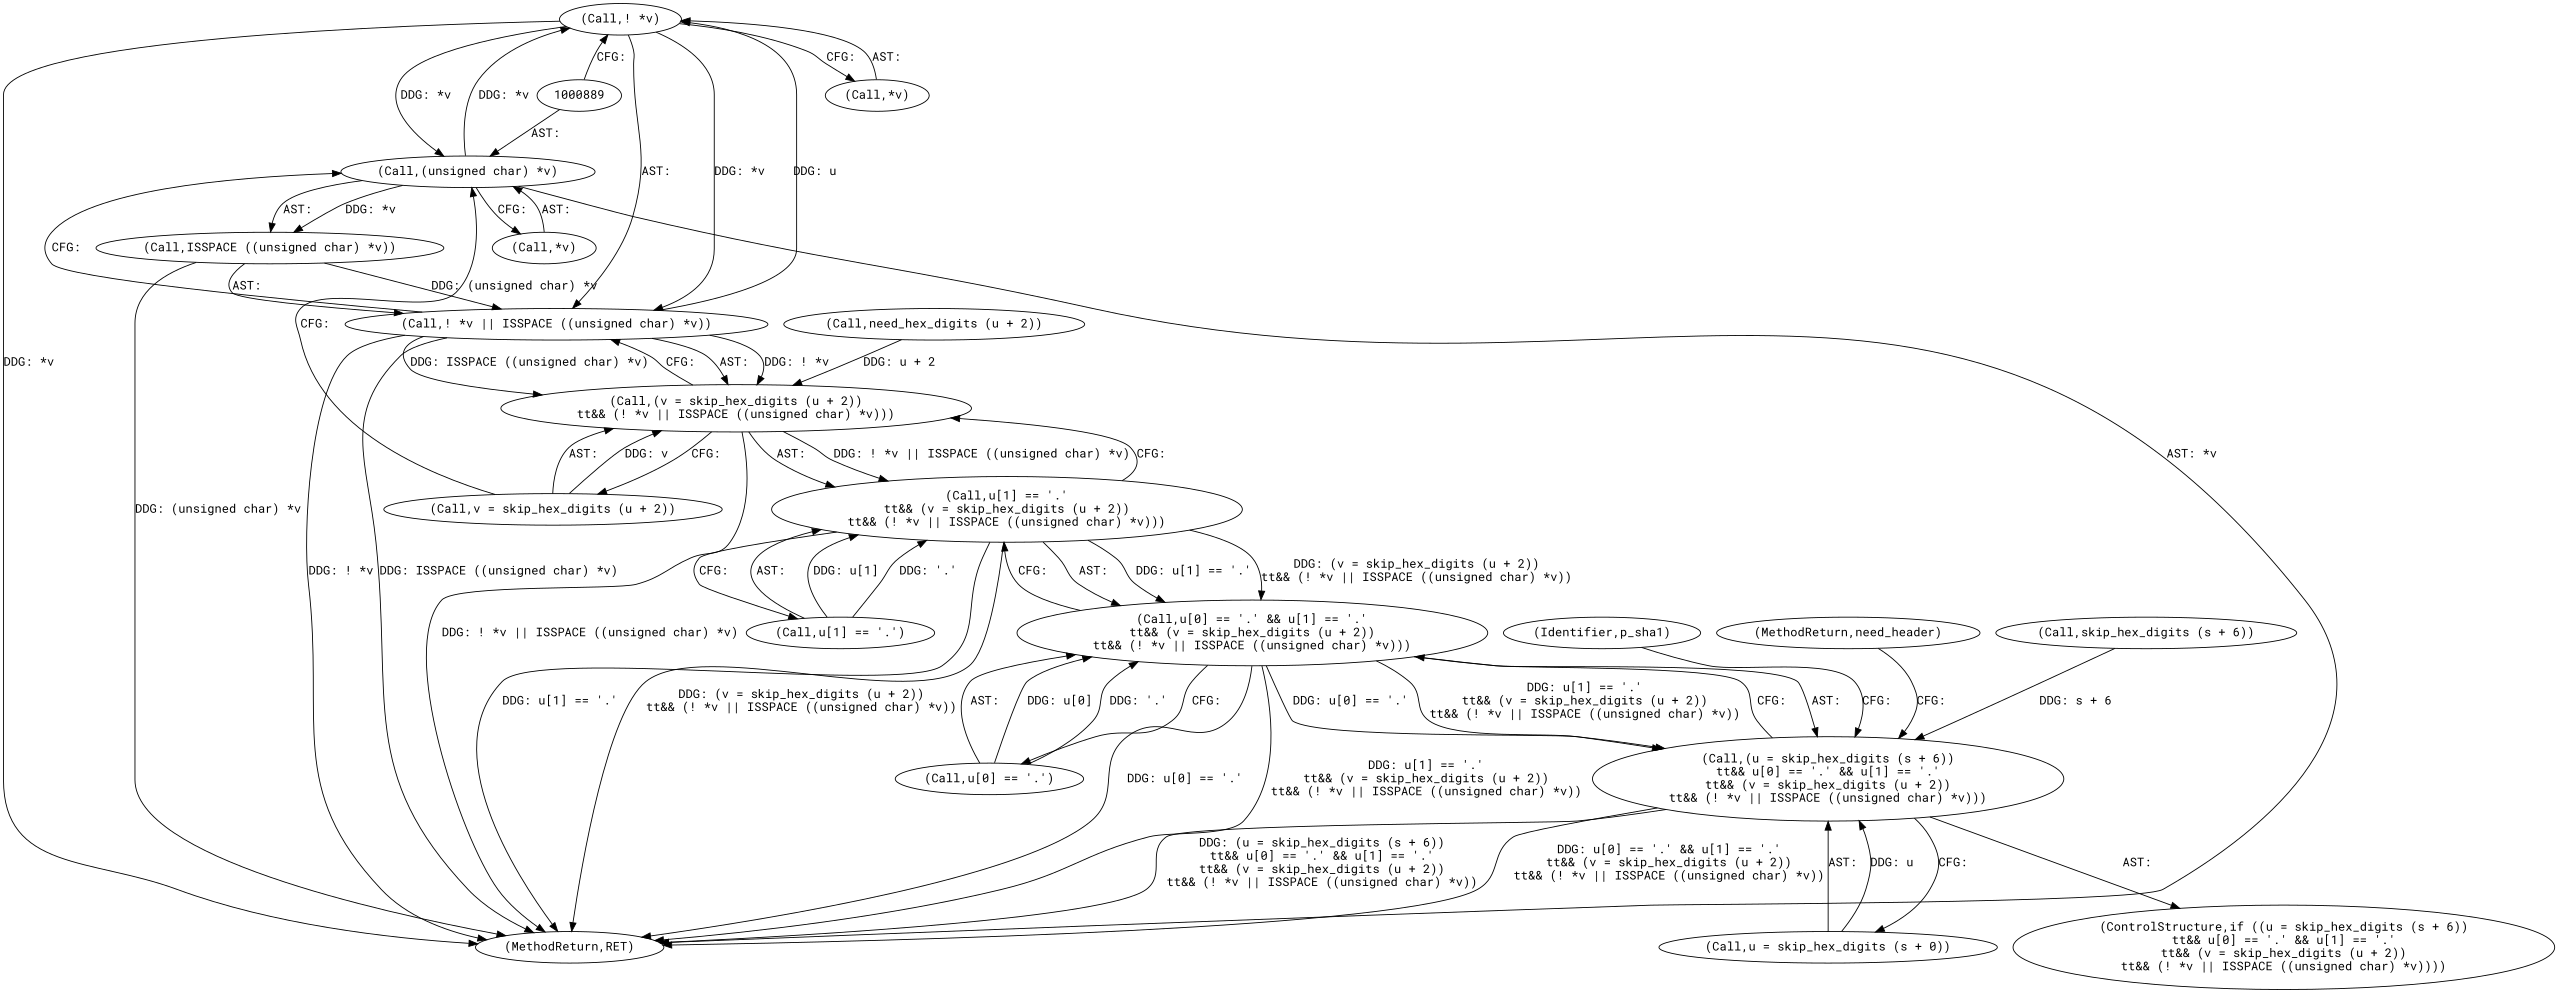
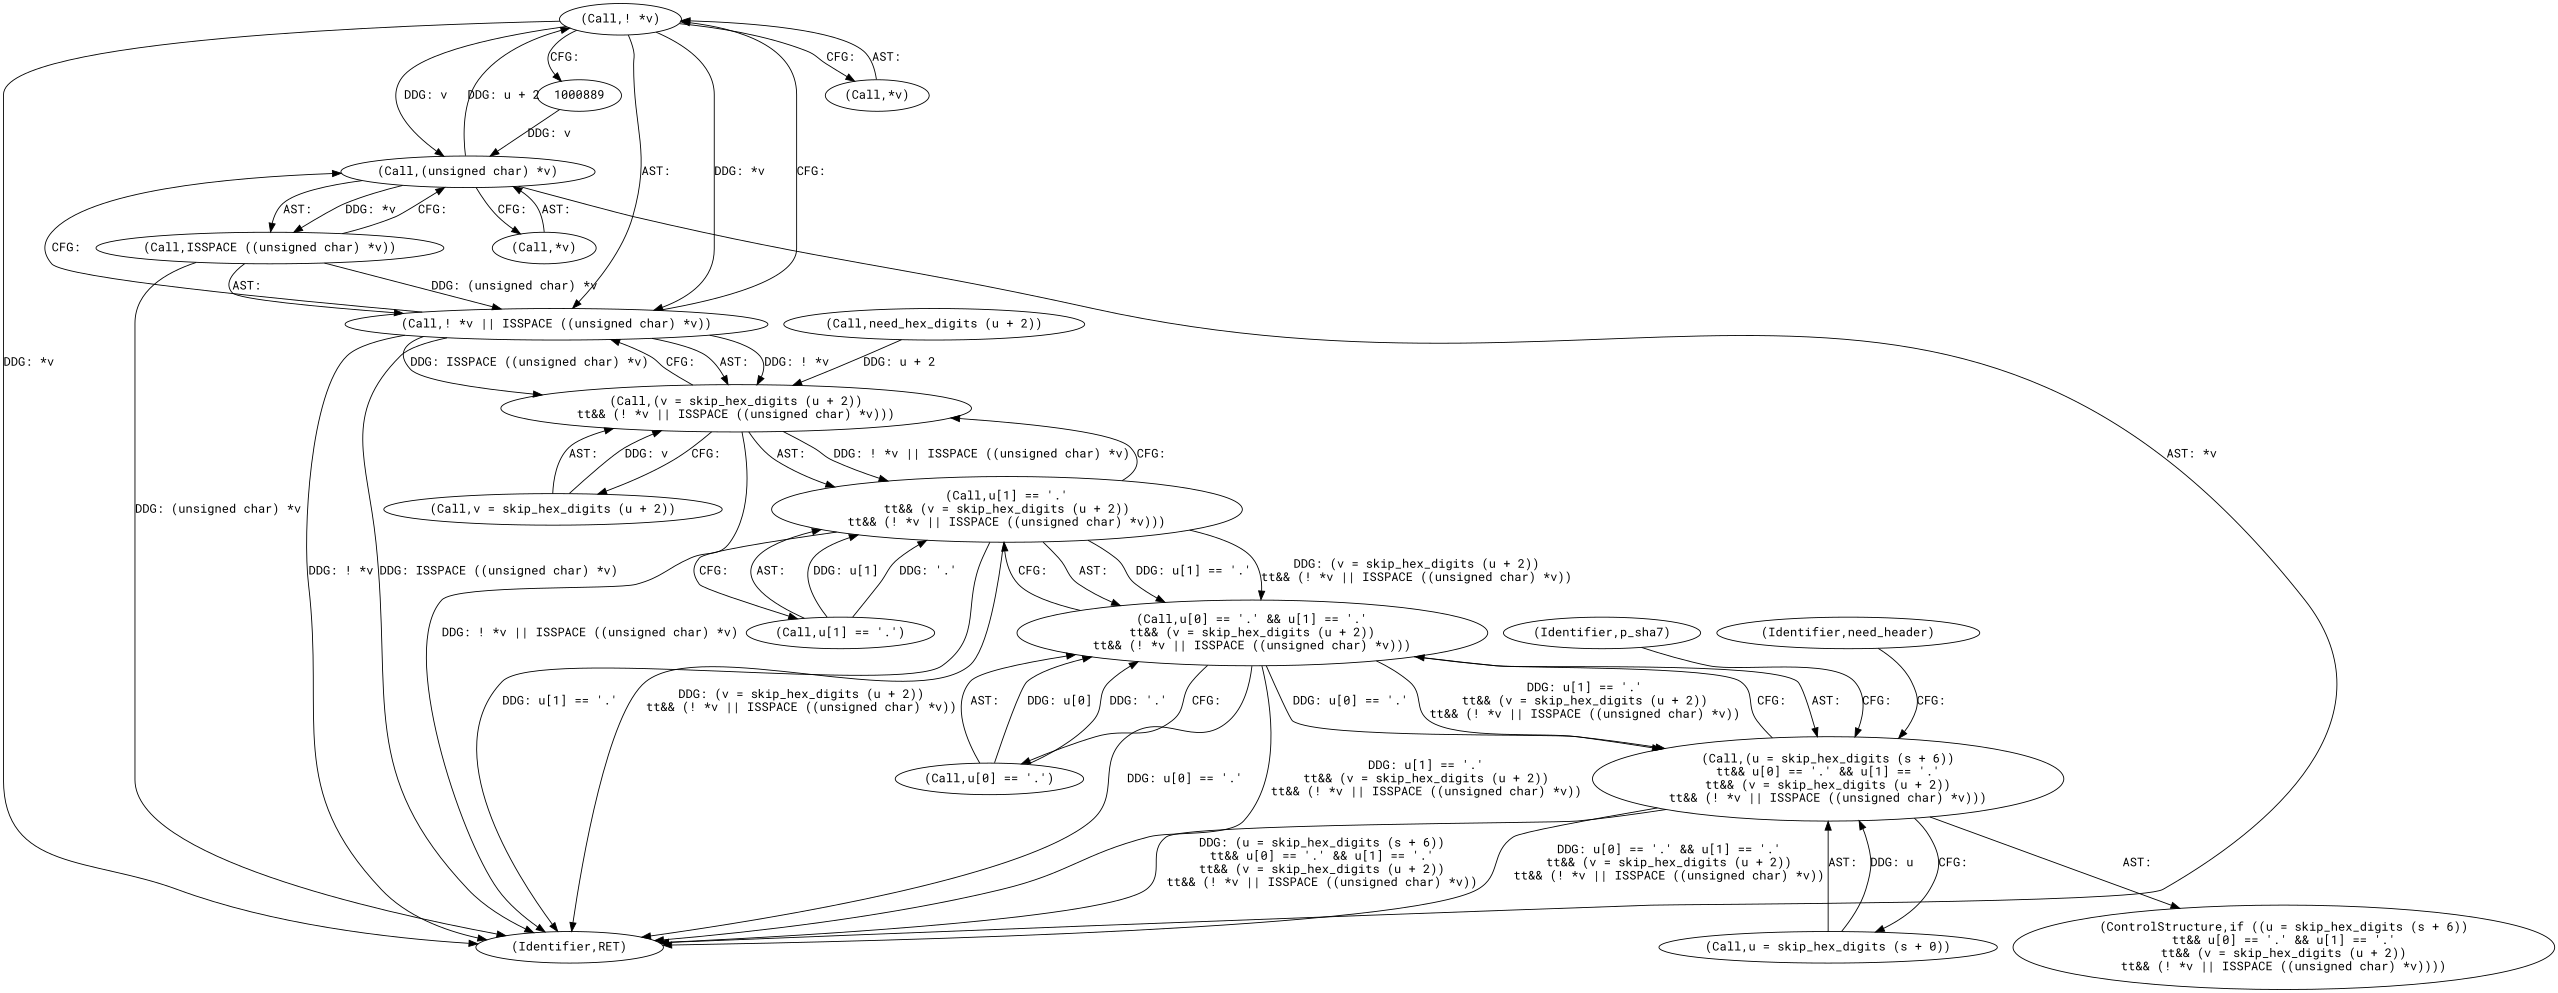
edge "1000889" -> "(Call,! *v)": reversed
edge "(Call,! *v)" -> "(Call,(unsigned char) *v)": label "DDG: *v" -> "DDG: v"
edge "(Call,(unsigned char) *v)" -> "(Call,! *v)": label "DDG: *v" -> "DDG: u + 2"
edge "1000889" -> "(Call,(unsigned char) *v)": label "AST: " -> "DDG: v"
edge "(Call,! *v || ISSPACE ((unsigned char) *v))" -> "(Call,! *v)": label "DDG: u" -> "CFG: "
edge "(Call,v = skip_hex_digits (u + 2))" -> "(Call,(unsigned char) *v)": now "(Call,ISSPACE ((unsigned char) *v))" -> "(Call,(unsigned char) *v)"
node "(Identifier,p_sha1)": label "(Identifier,p_sha1)" -> "(Identifier,p_sha7)"
node "(MethodReturn,need_header)": label "(MethodReturn,need_header)" -> "(Identifier,need_header)"
node "(Call,skip_hex_digits (s + 6))": removed
node "(MethodReturn,RET)": label "(MethodReturn,RET)" -> "(Identifier,RET)"
